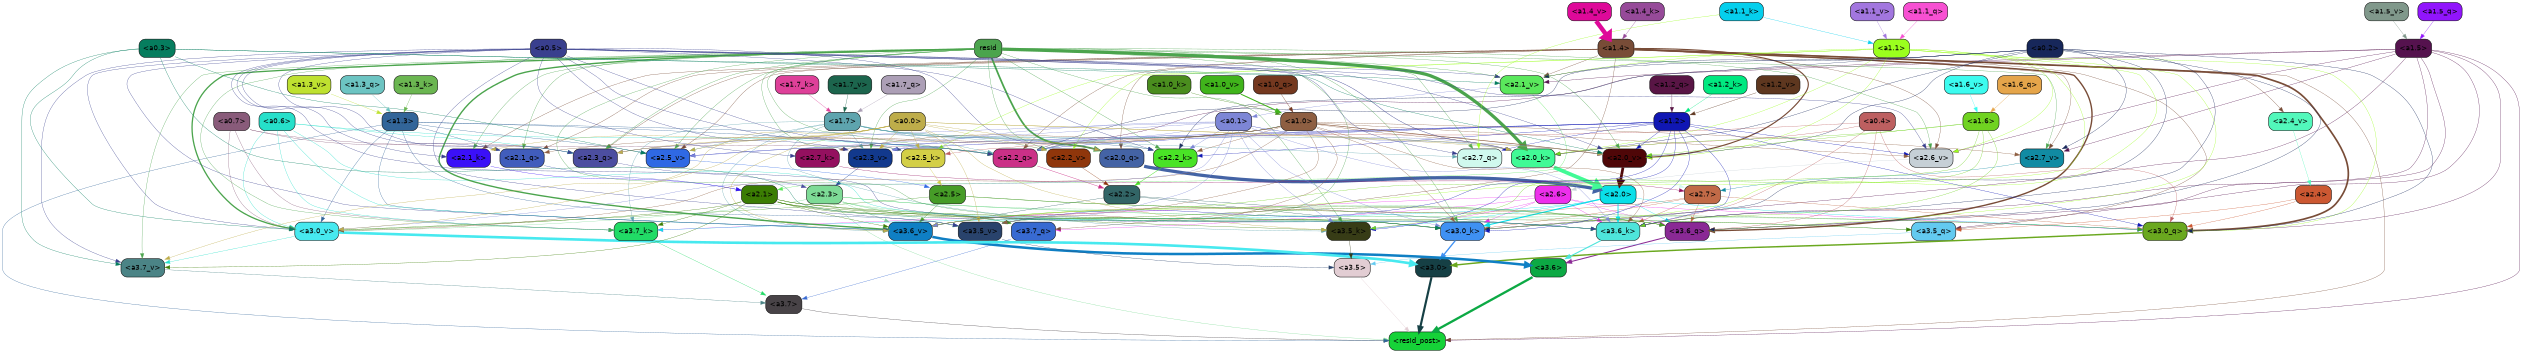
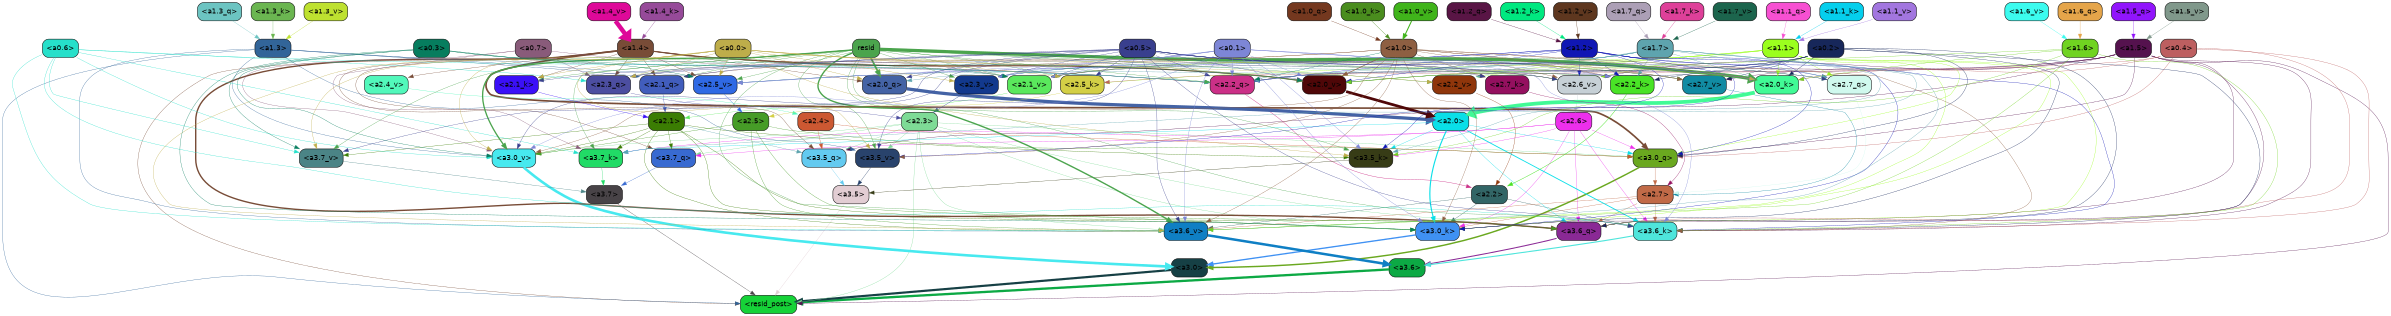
edge "<a1.1_k>" -> "<a2.7_q>": now "<a1.1>" -> "<a2.7_q>"
edge "<a2.1_v>" -> "<a0.1>": reversed
edge "<a1.3>" -> "<a2.2_k>": removed
edge "<a2.7>" -> "<a3.0_q>": reversed
edge "<a2.1>" -> "<a3.5_q>": color #3b7d03 -> #5ea4ae
edge "<a3.0_v>" -> "<a3.7_v>": now "<a0.6>" -> "<a3.7_v>"
